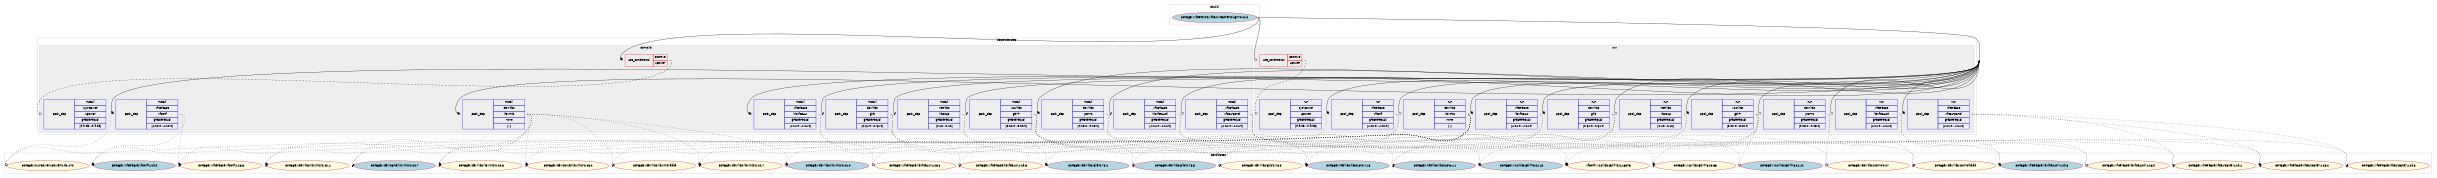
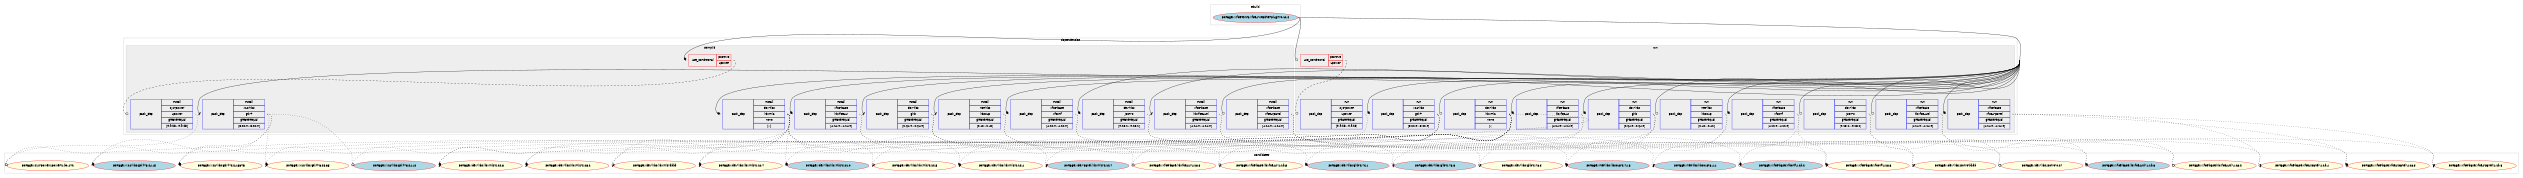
node "portage://dev-power/libxml2-2.13.1": label "portage://dev-power/libxml2-2.13.1" -> "portage://dev-libs/libxml2-2.13.1"
node "portage://dev-libs/libxml2-2.12.5": added
node "xfconf://x11-libs/gtk+-2.24.33-r3": label "xfconf://x11-libs/gtk+-2.24.33-r3" -> "portage://x11-libs/gtk+-2.24.33-r3"
